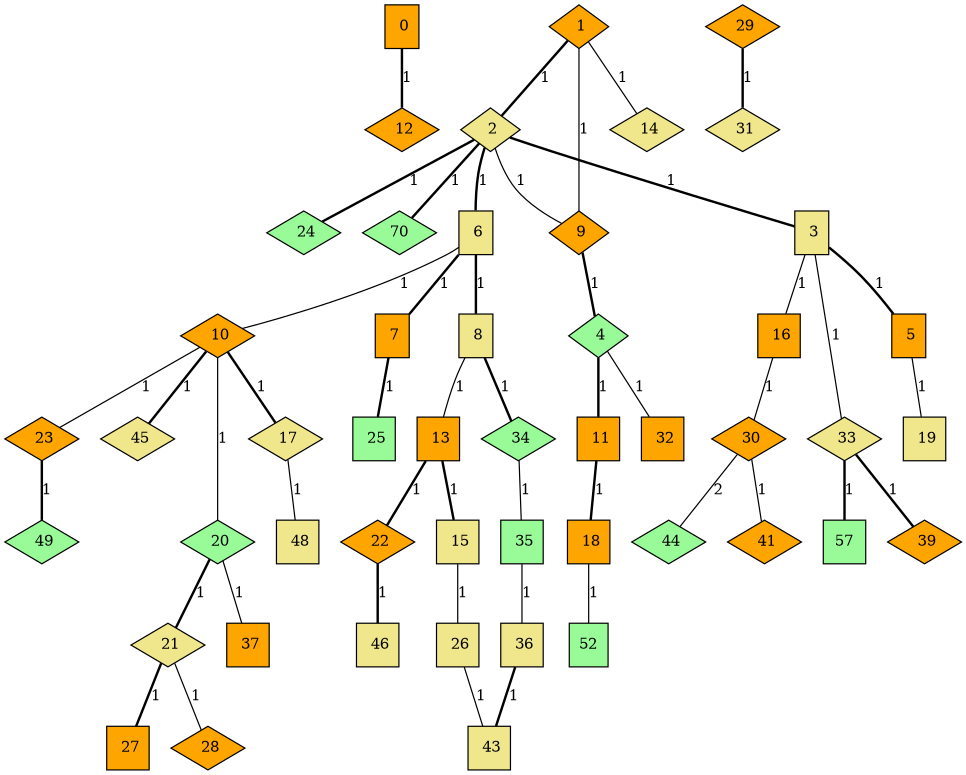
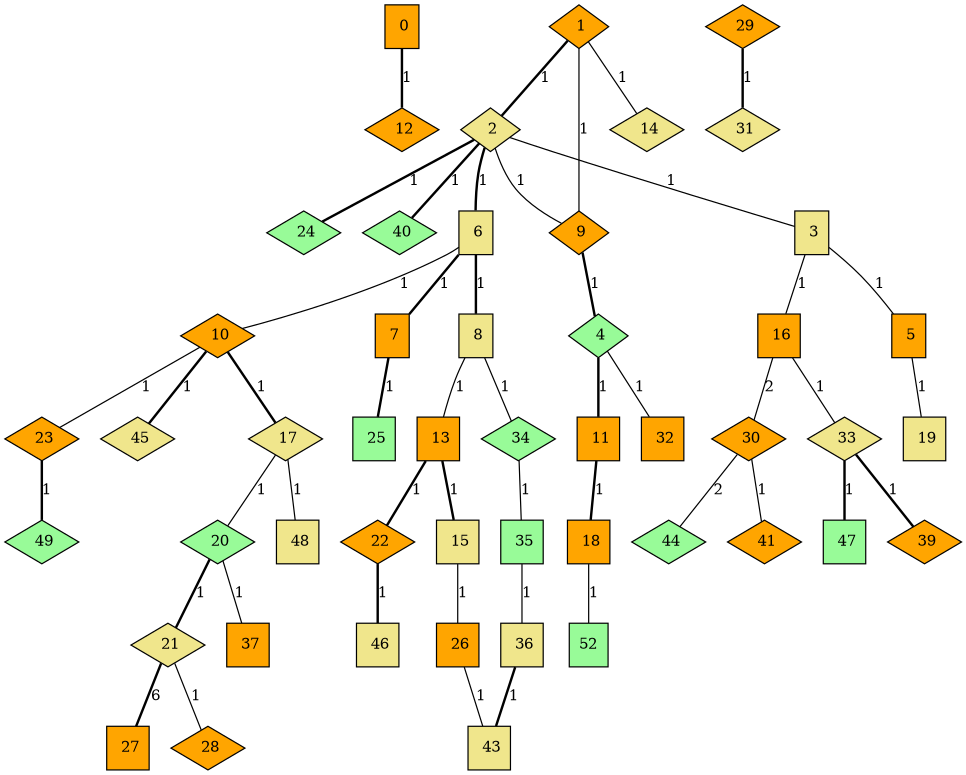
edge "2" -- "3": style bold -> solid
node "70": label "70" -> "40"
edge "3" -- "5": style bold -> solid
edge "3" -- "33": now "16" -- "33"
edge "16" -- "30": label "1" -> "2"
edge "8" -- "34": style bold -> solid
edge "10" -- "20": now "17" -- "20"
node "57": label "57" -> "47"
node "26": fillcolor khaki -> orange
edge "21" -- "27": label "1" -> "6"
